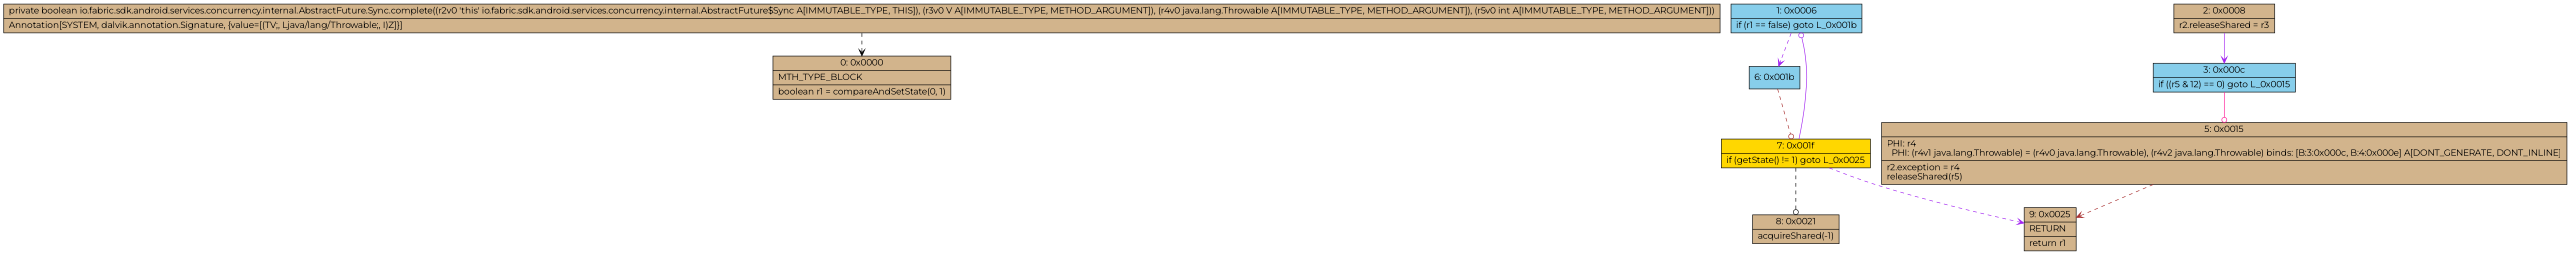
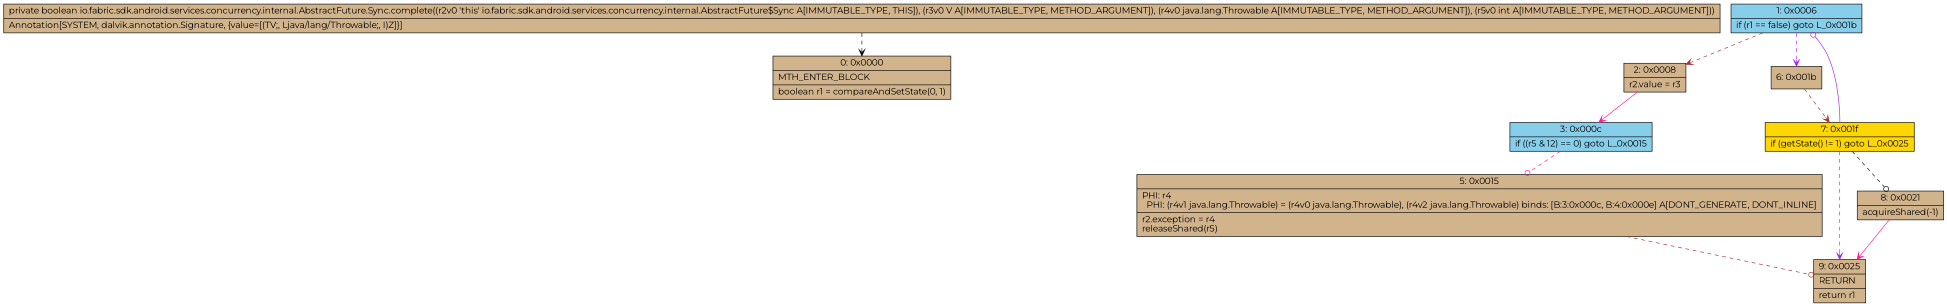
node "2: 0x0008": text "r2.releaseShared = r3" -> "r2.value = r3"
edge "2: 0x0008" -> "3: 0x000c": color purple -> deeppink
edge "1: 0x0006" -> "2: 0x0008": added
node "0: 0x0000": text "MTH_TYPE_BLOCK" -> "MTH_ENTER_BLOCK"
node "6: 0x001b": fillcolor skyblue -> tan
edge "3: 0x000c" -> "5: 0x0015": style solid -> dashed
edge "6: 0x001b" -> "7: 0x001f": arrowhead odot -> vee
edge "5: 0x0015" -> "9: 0x0025": arrowhead vee -> odot
edge "8: 0x0021" -> "9: 0x0025": added
